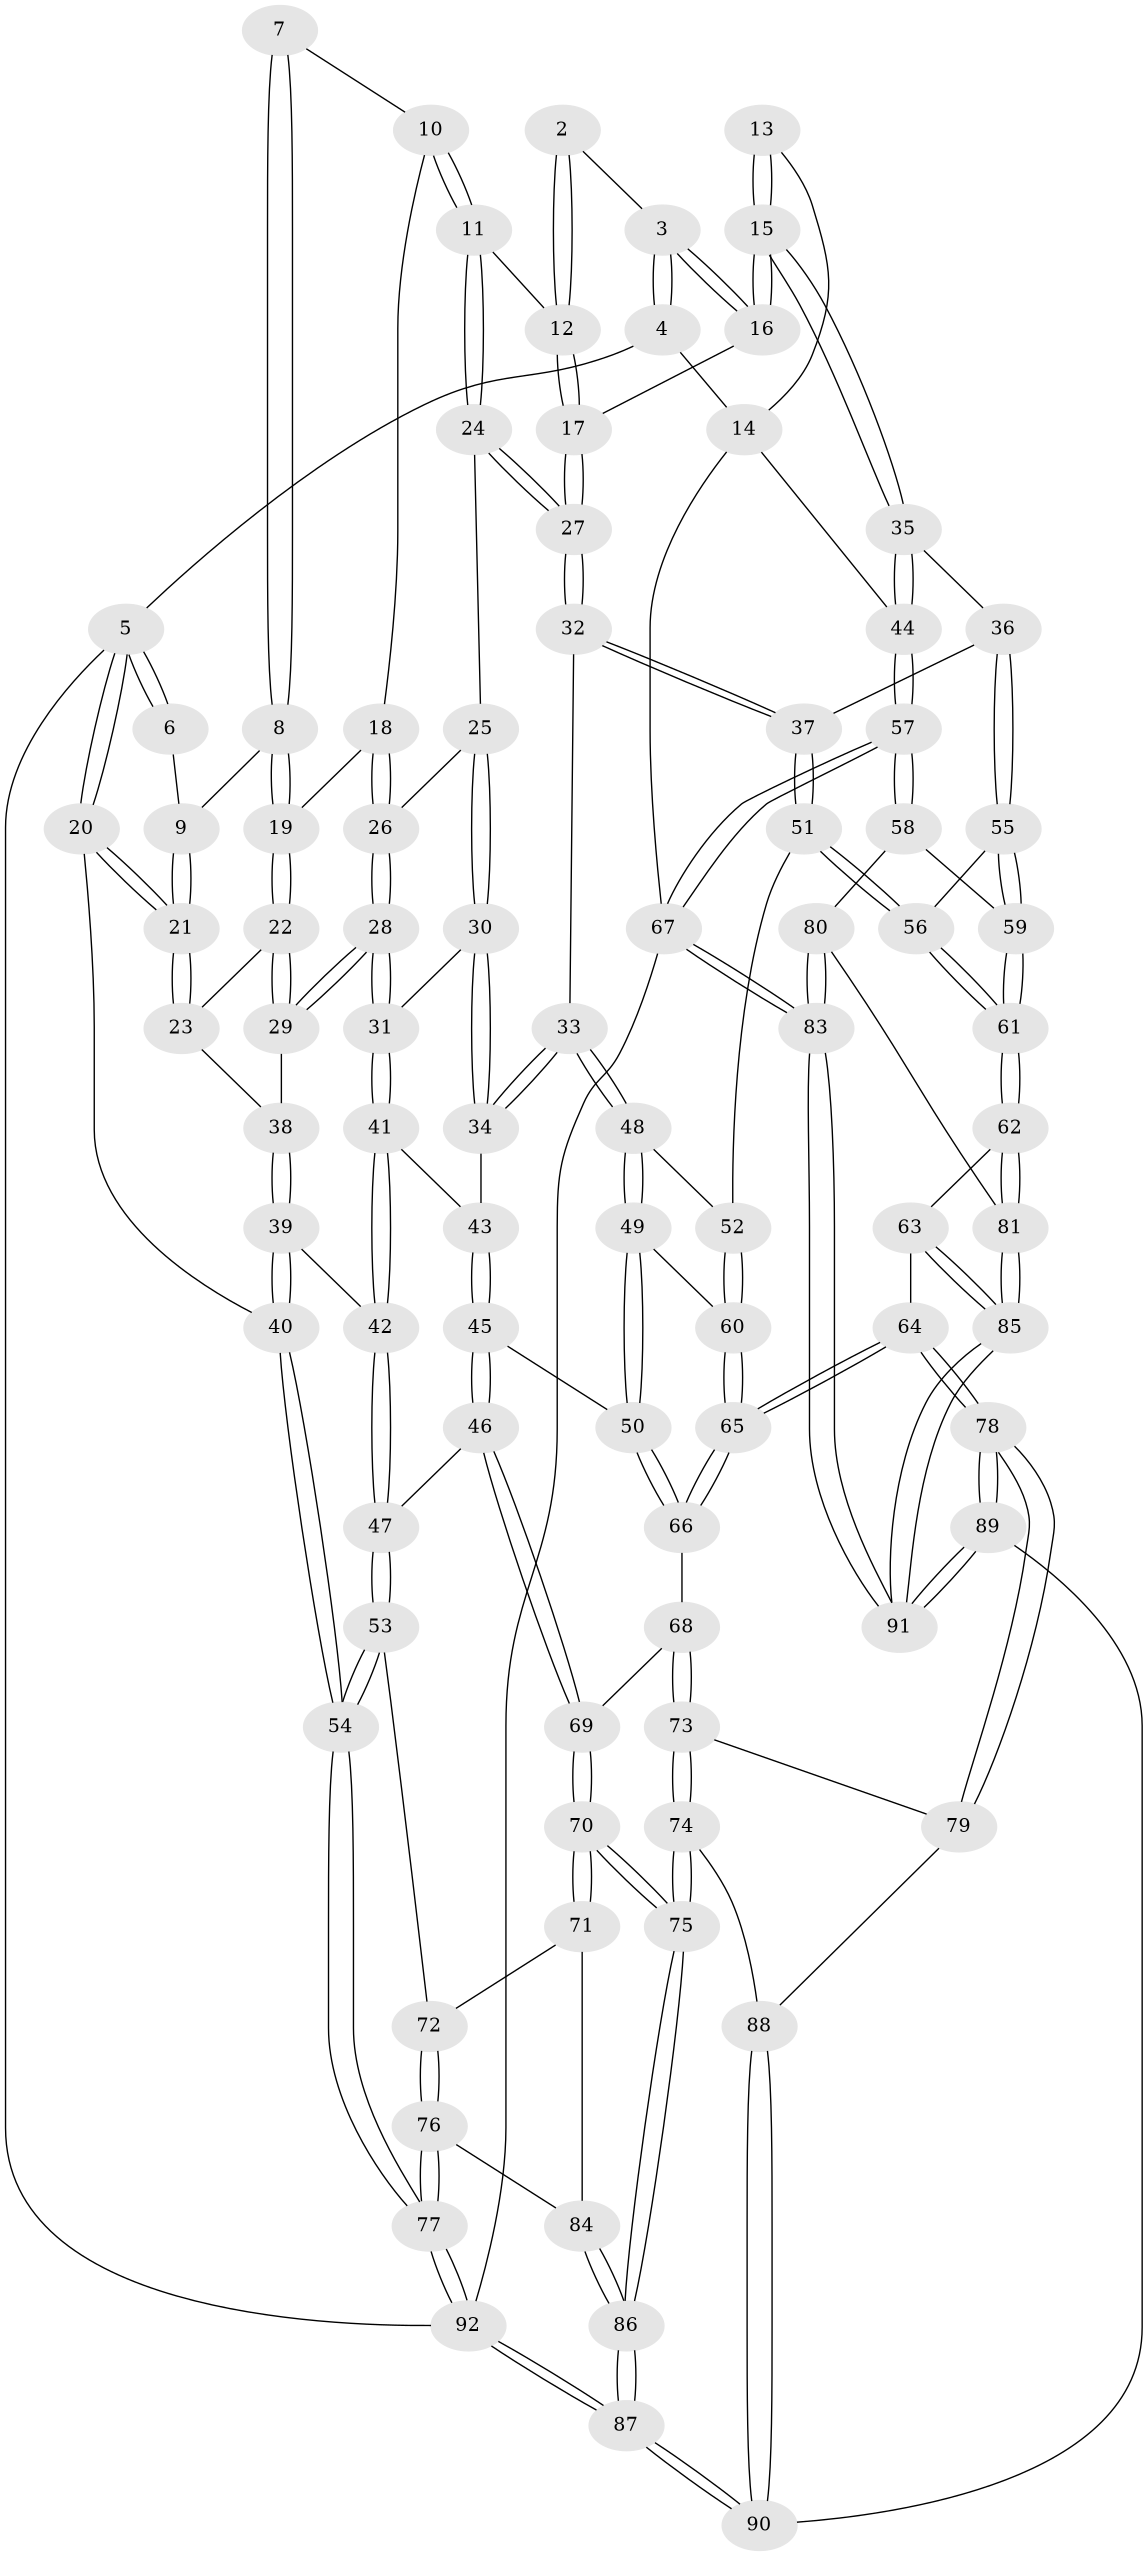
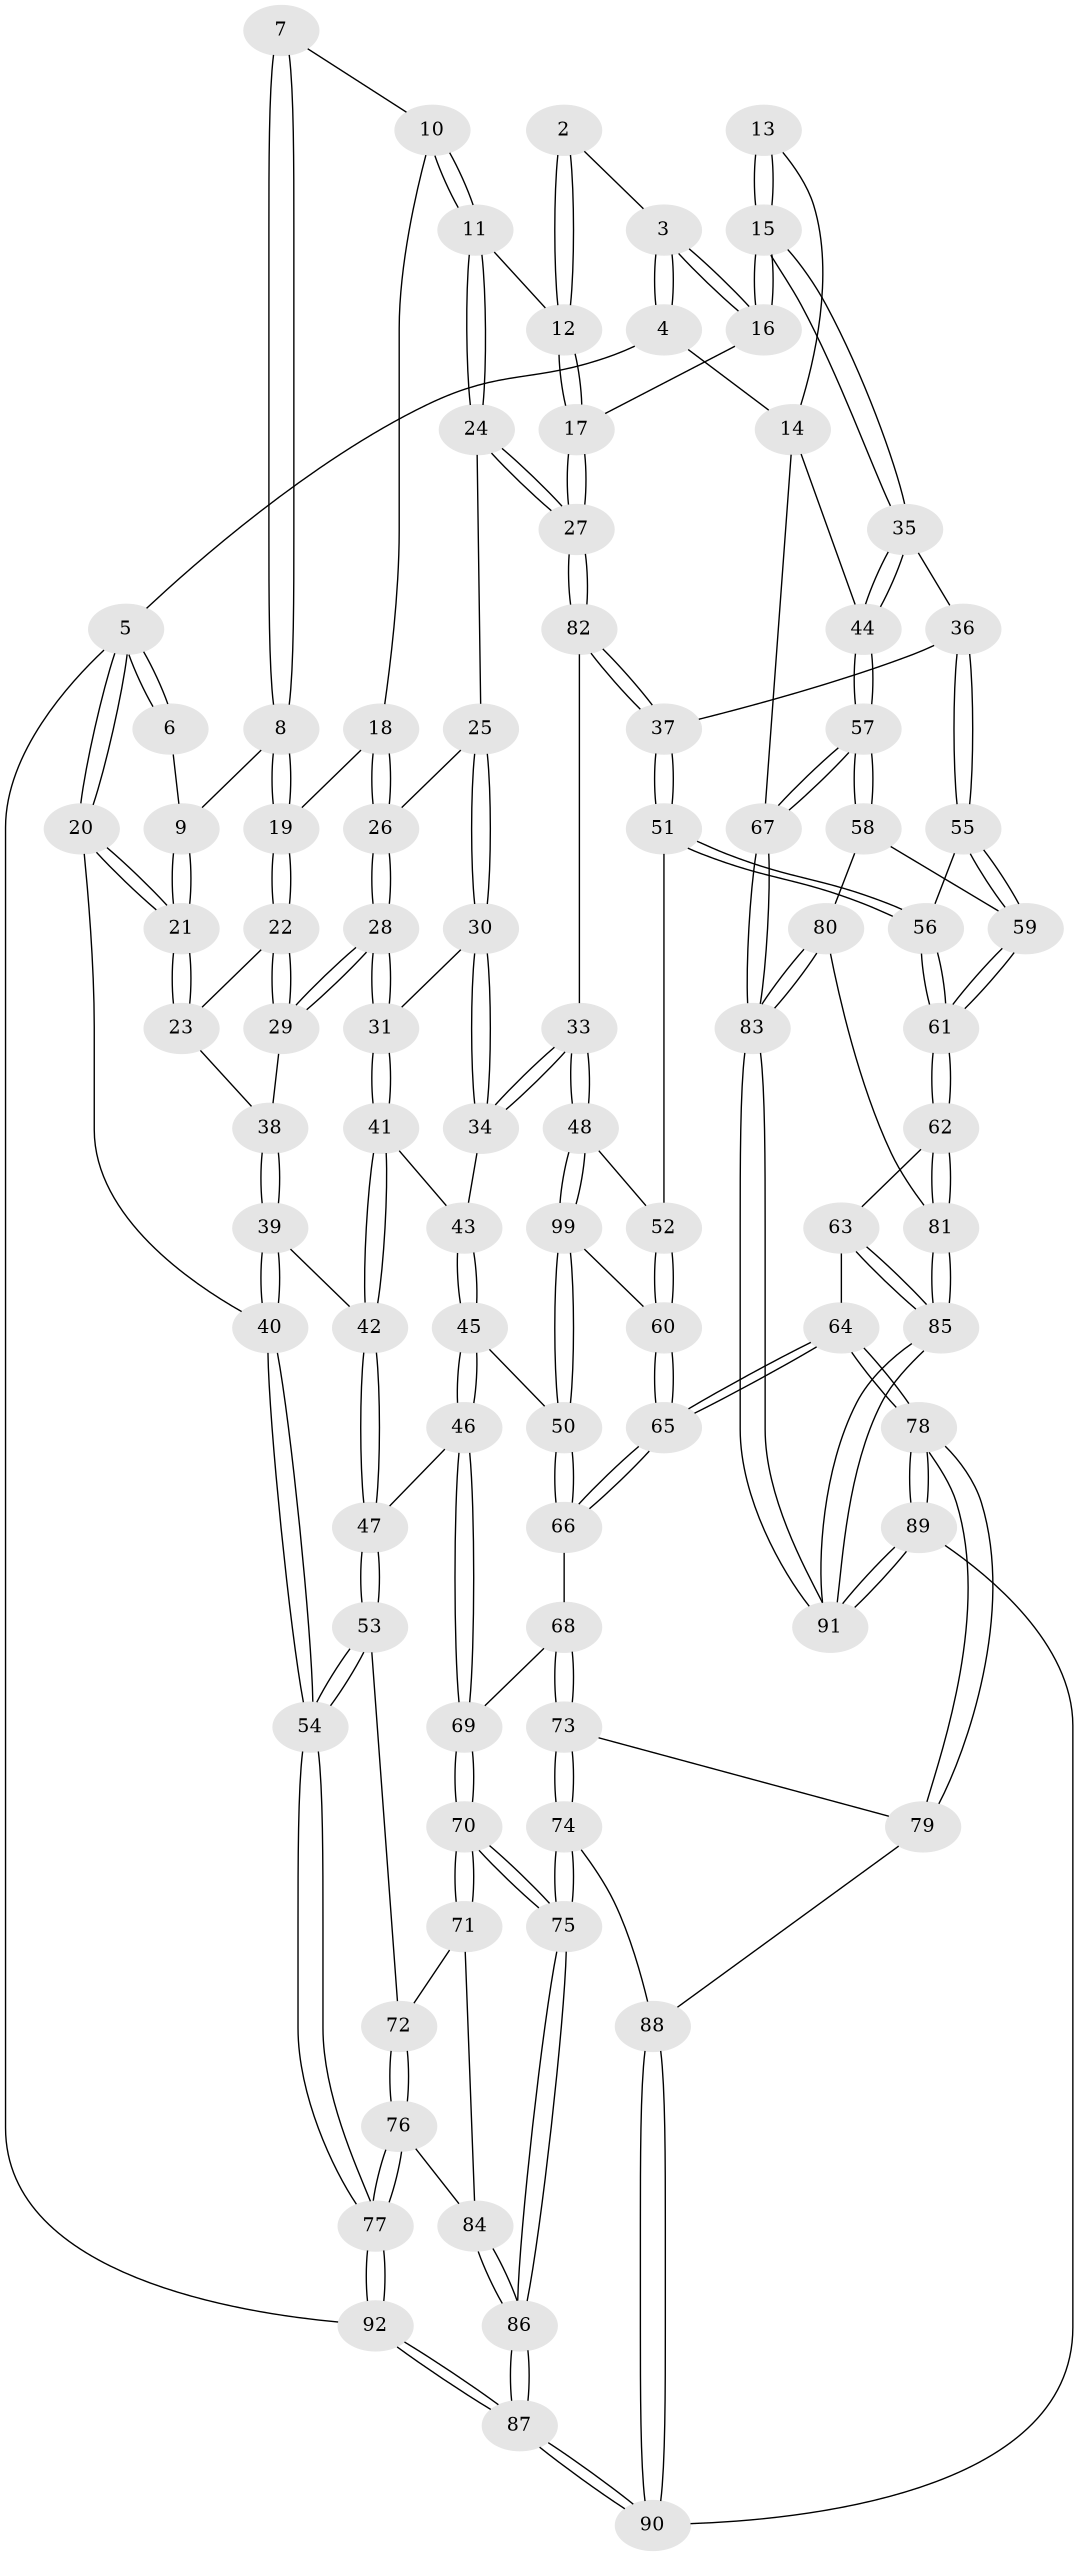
node "32": label "32" -> "82"
node "49": label "49" -> "99"
edge "67" -- "92": removed
